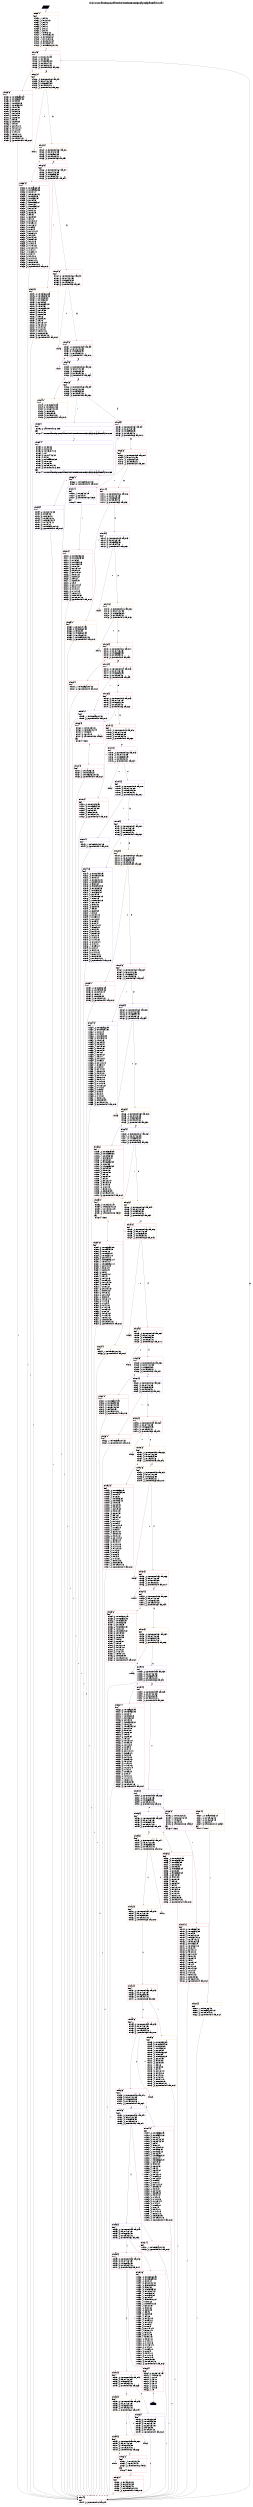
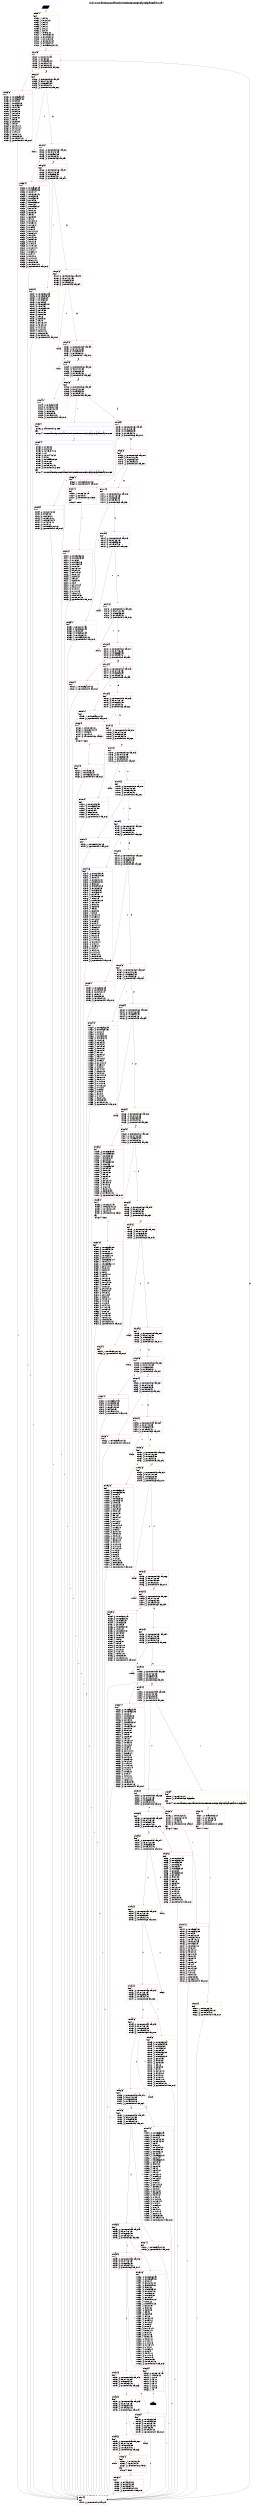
node "0x4021fe [9]": added
node "0x4026d2": added
